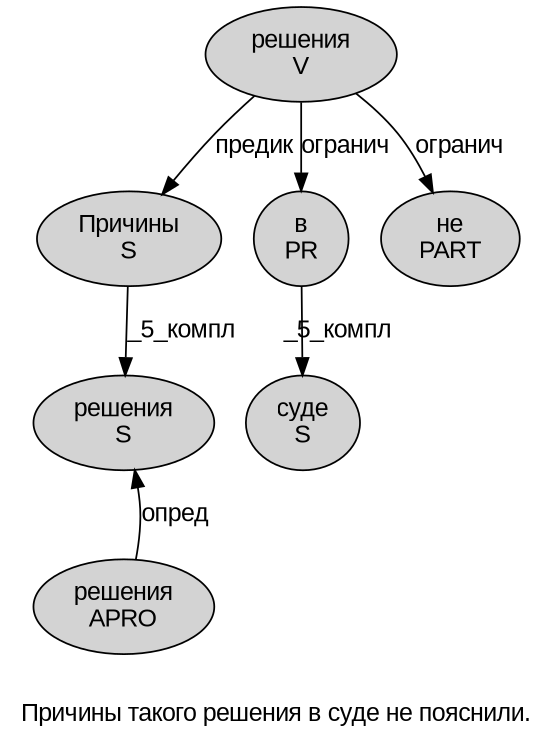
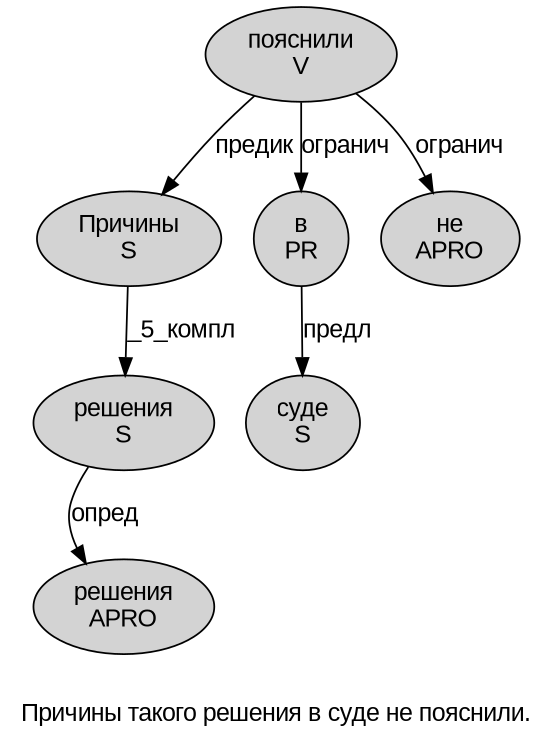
node "решения V": label "решения V" -> "пояснили V"
node "не PART": label "не PART" -> "не APRO"
edge "в PR" -> "суде S": label "_5_компл" -> "предл"
edge "решения APRO" -> "решения S": reversed
